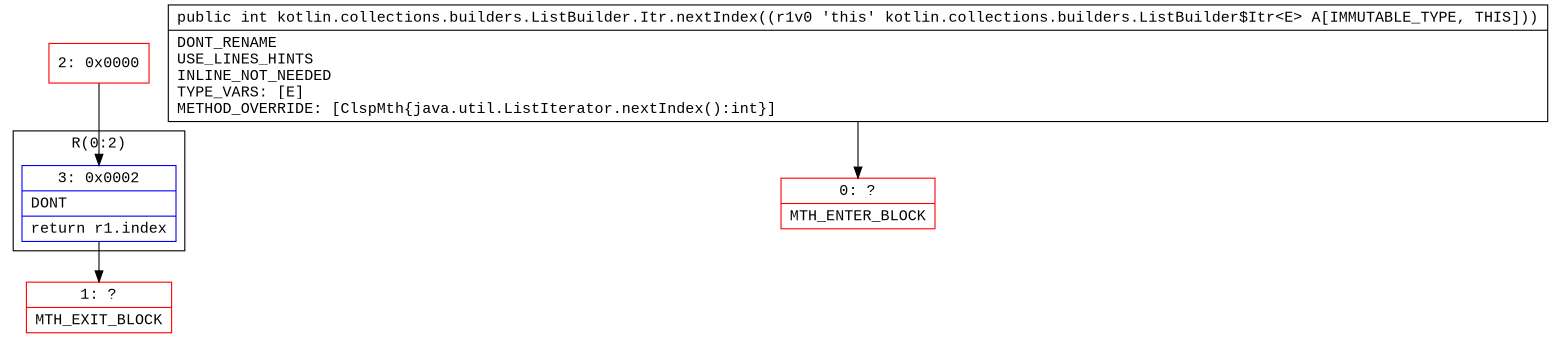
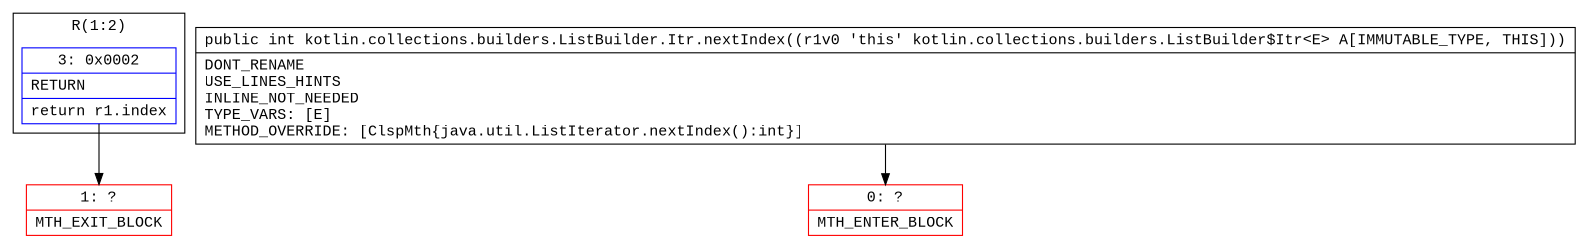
node "2: 0x0000": removed
cluster "R(0:2)": label "R(0:2)" -> "R(1:2)"
node "3: 0x0002": text "DONT" -> "RETURN"
